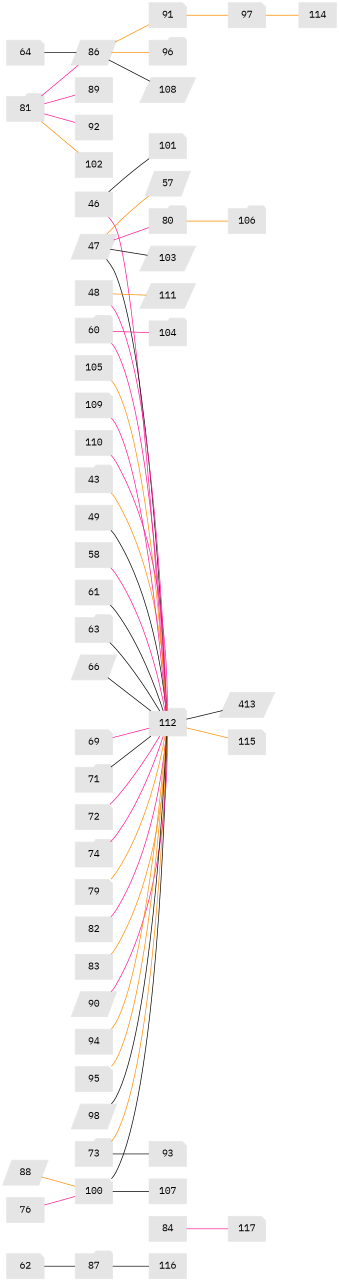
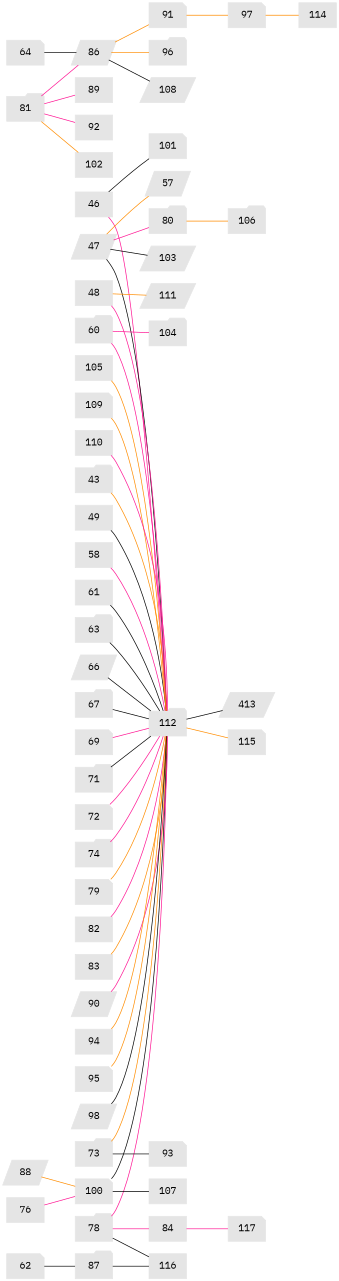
edge "109" -- "112": color deeppink -> darkorange
node "67": added
node "78": added
